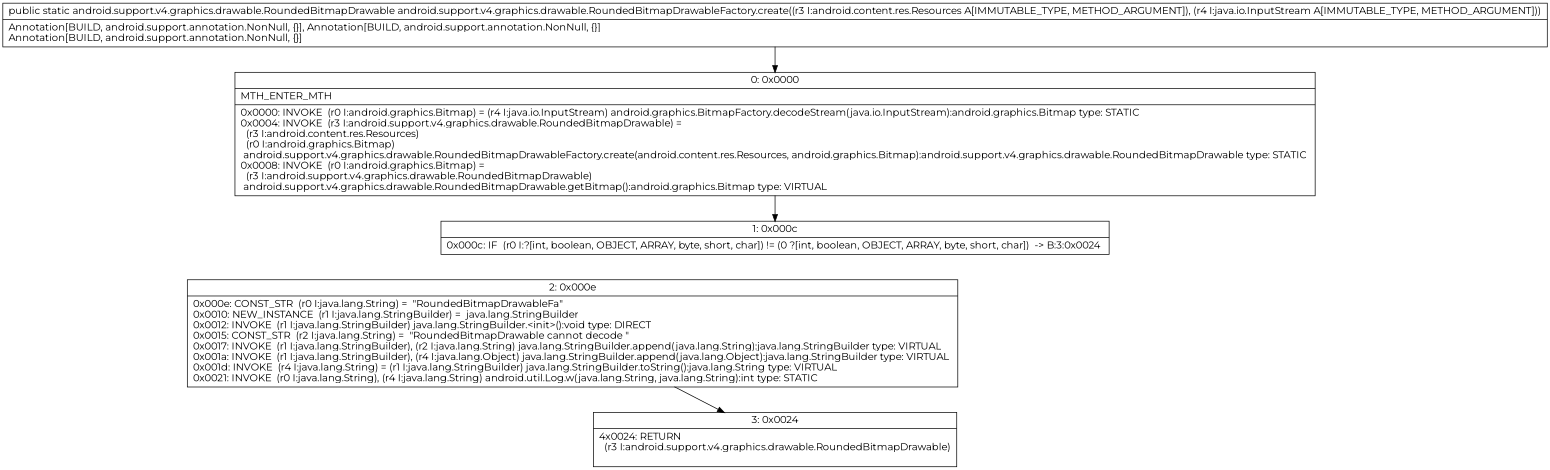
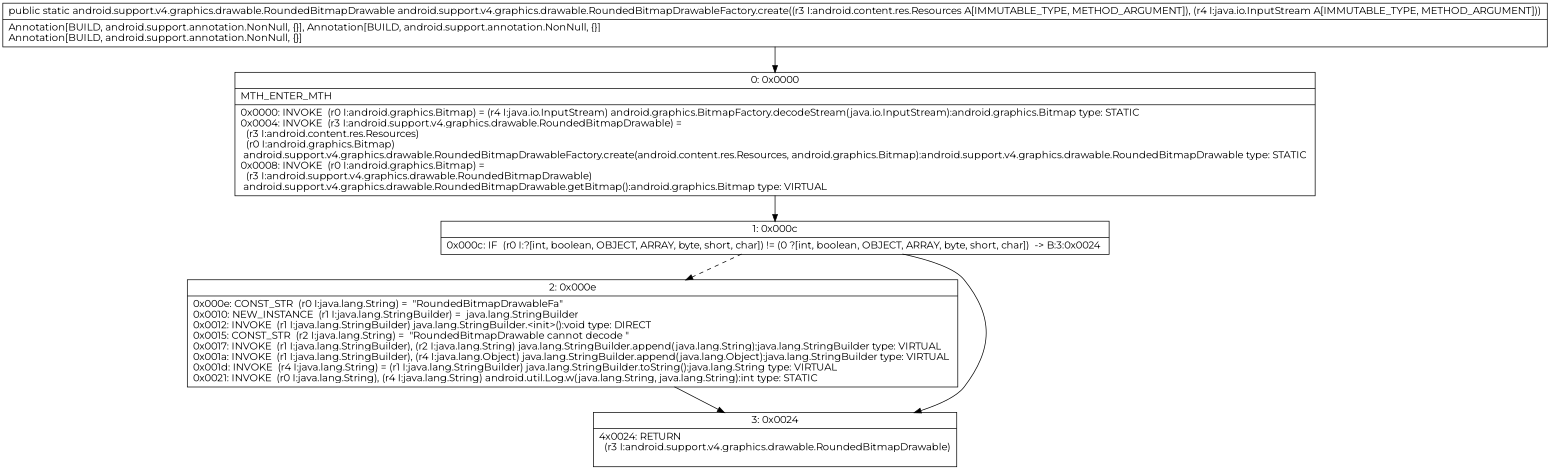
edge "1: 0x000c" -> "2: 0x000e": added
edge "1: 0x000c" -> "3: 0x0024": added
